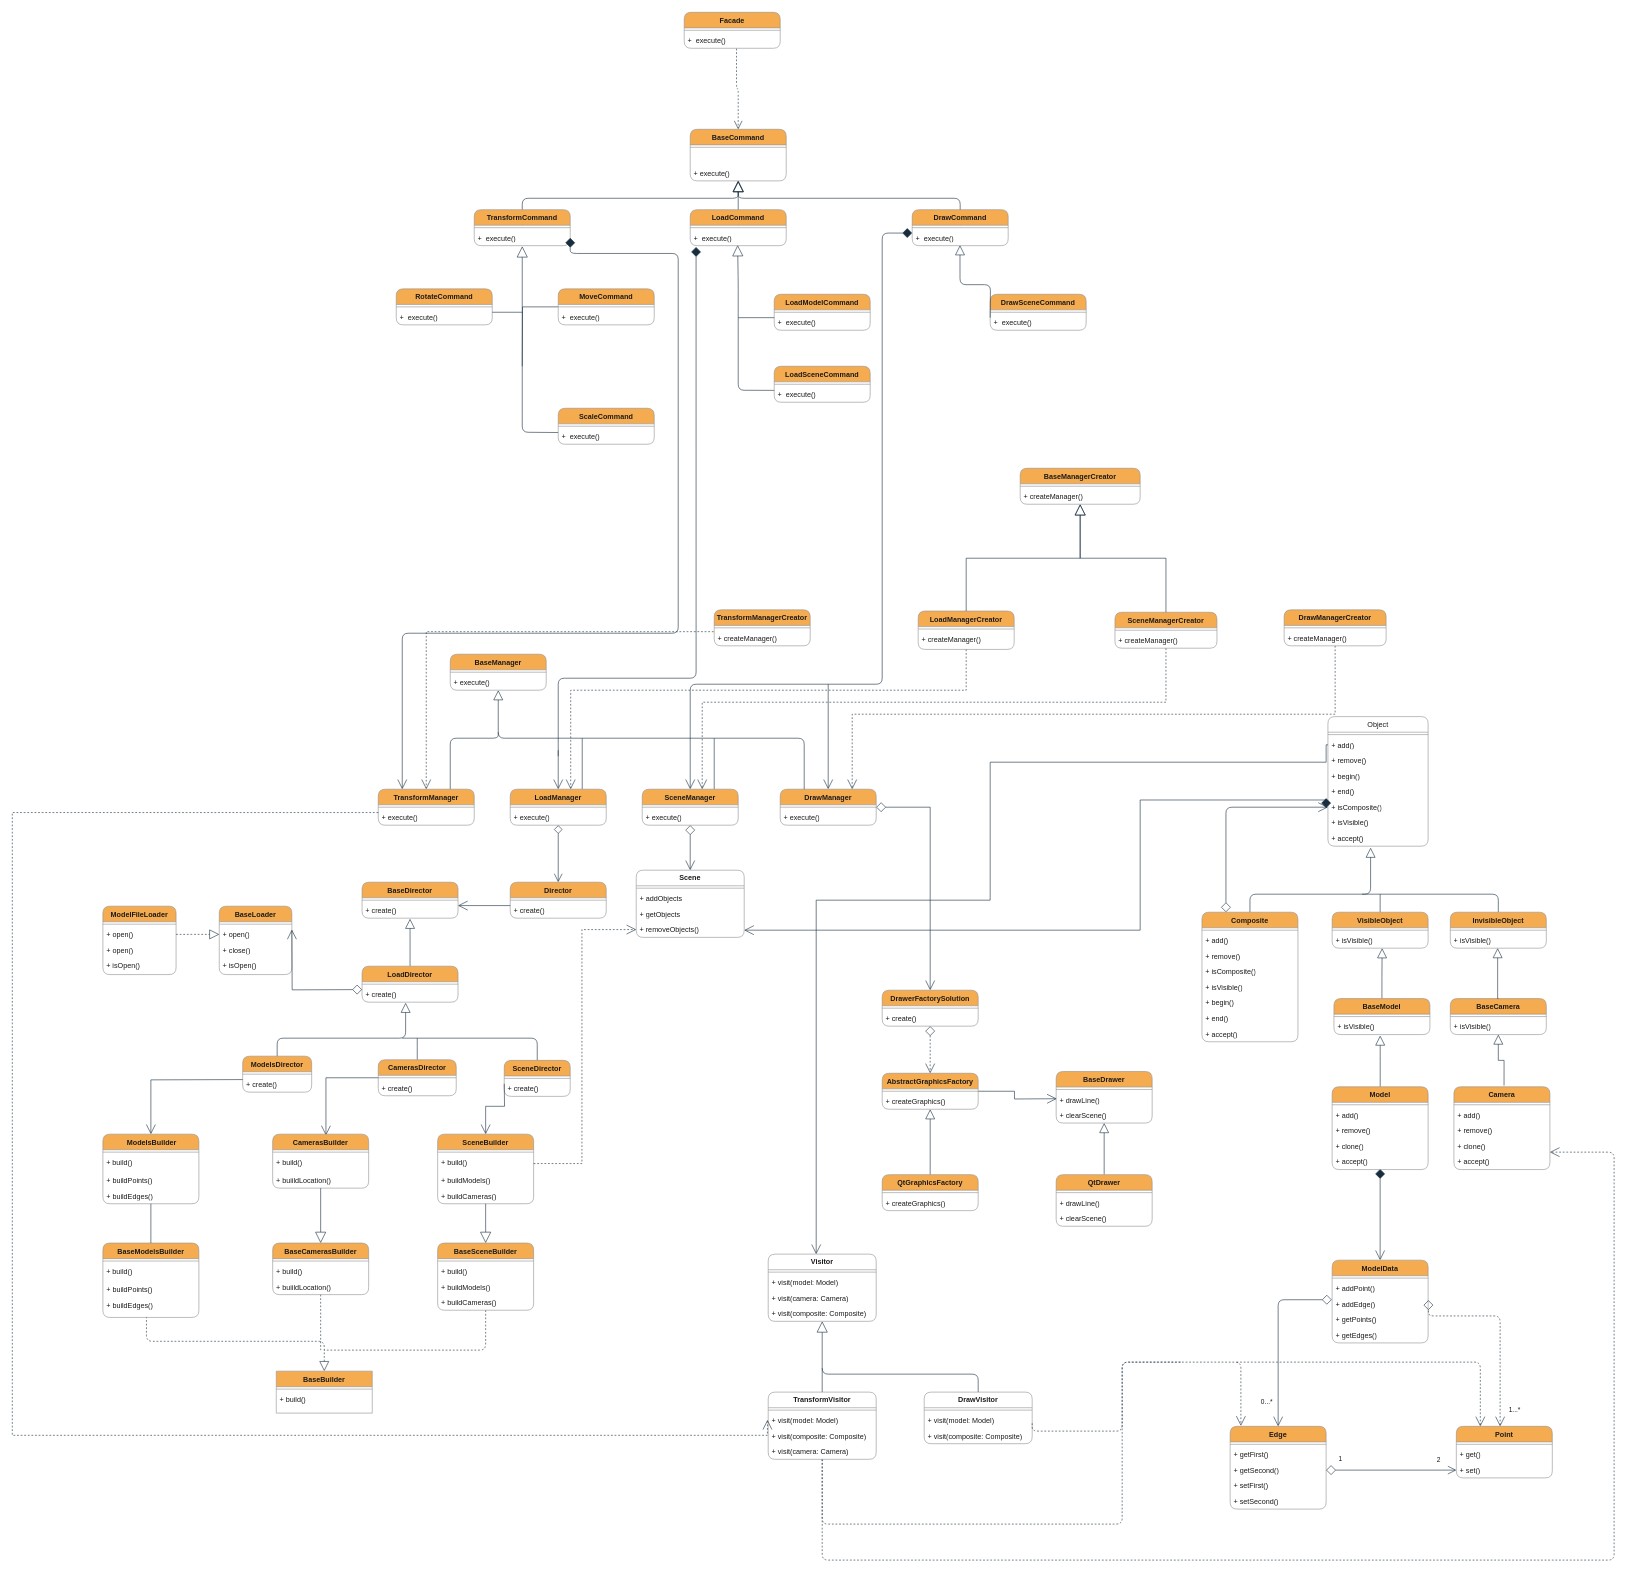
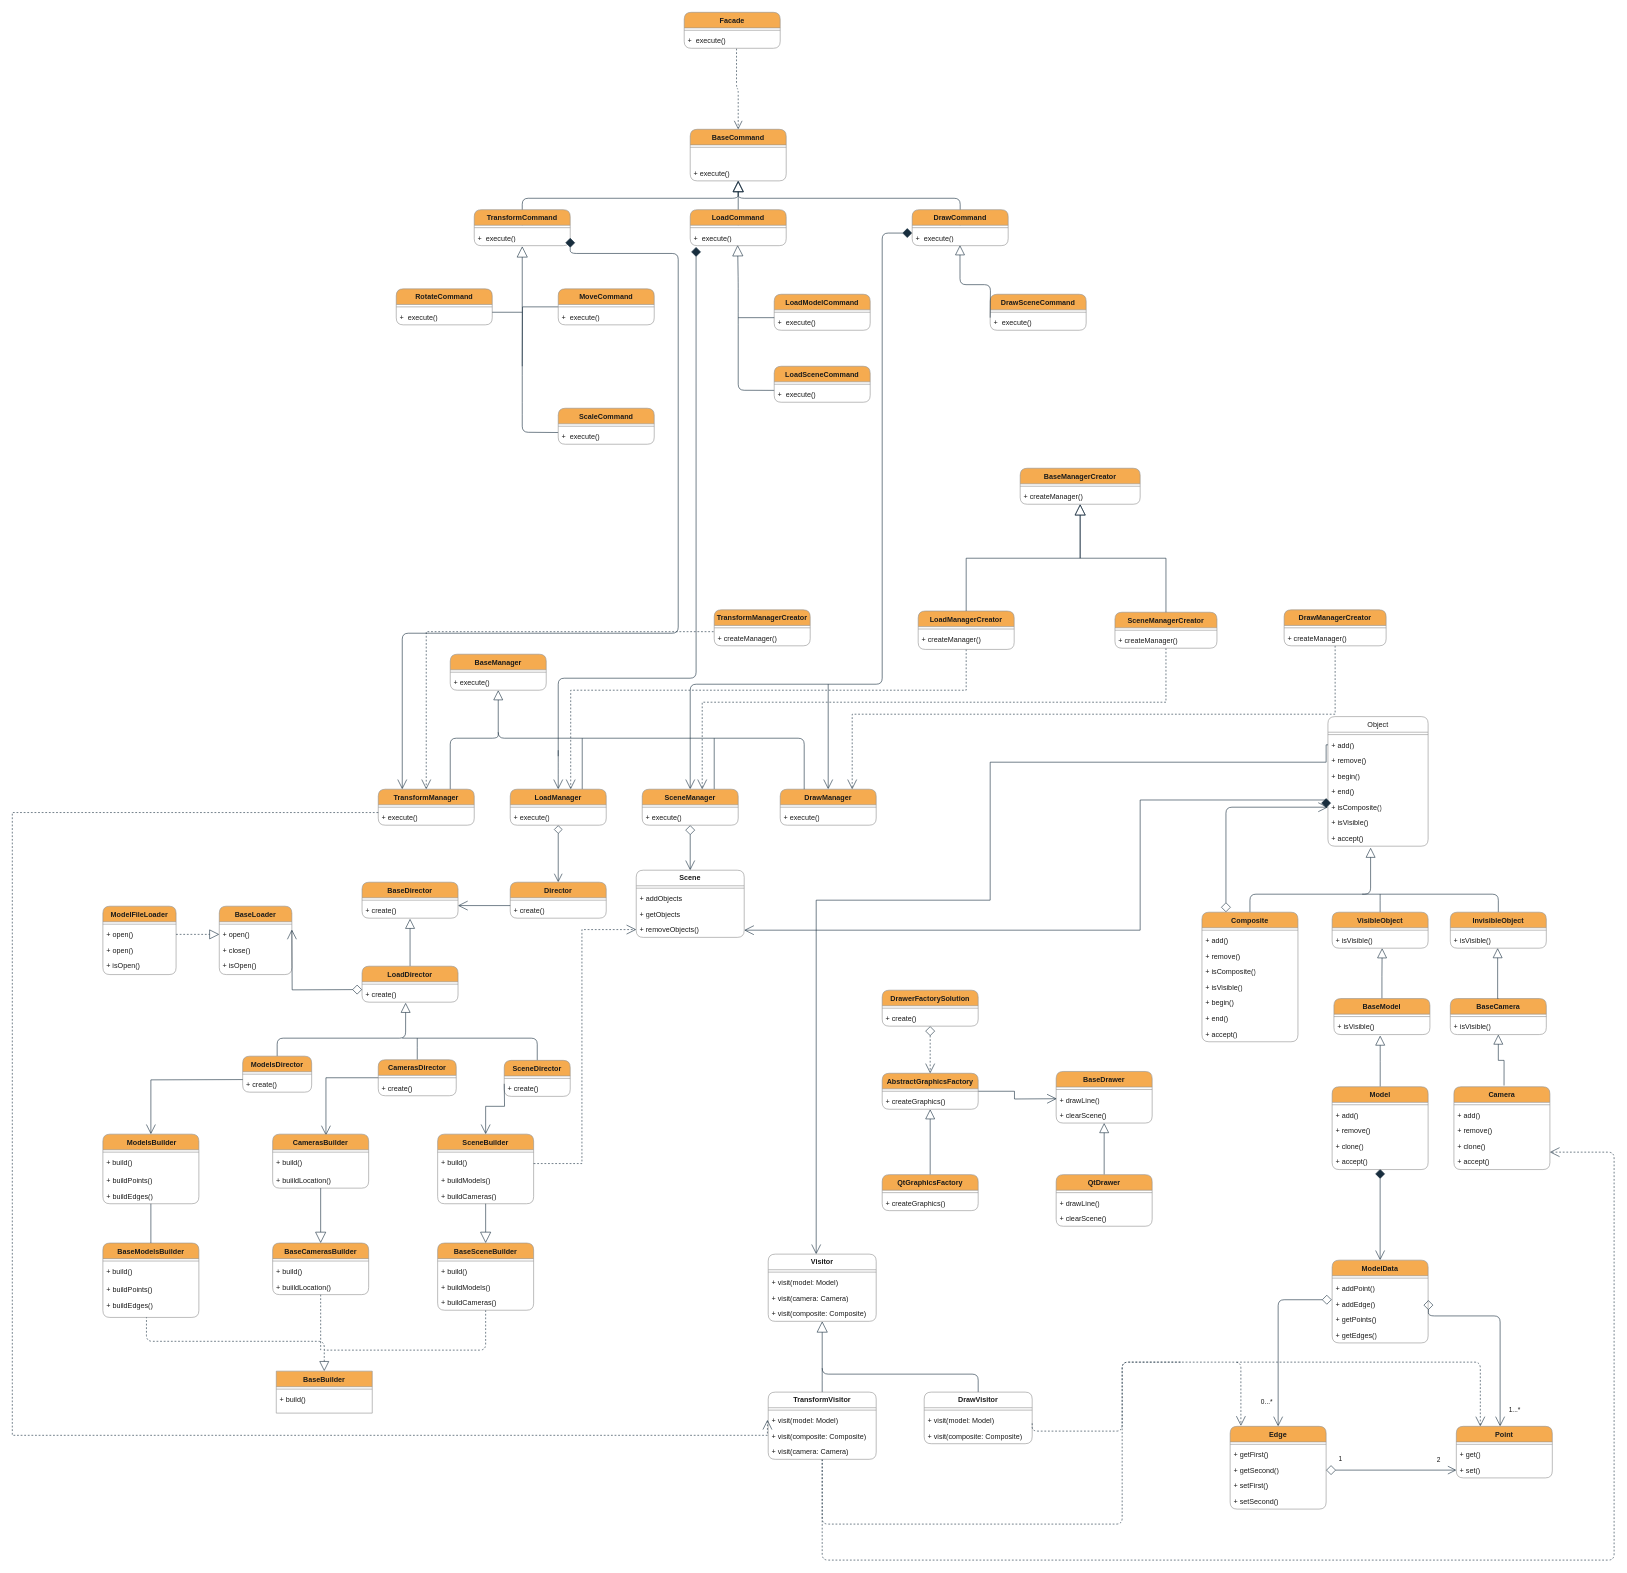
edge "DrawManager" -- "DrawerFactorySolution": removed
edge "+ addEdge()" -- "Point": style dashed -> solid
